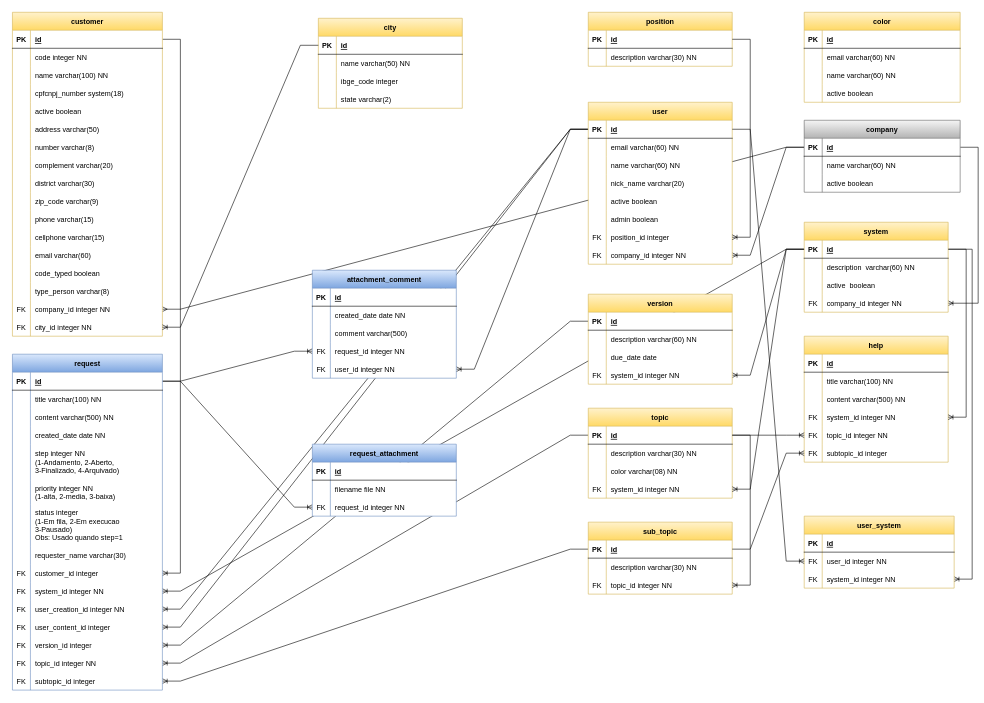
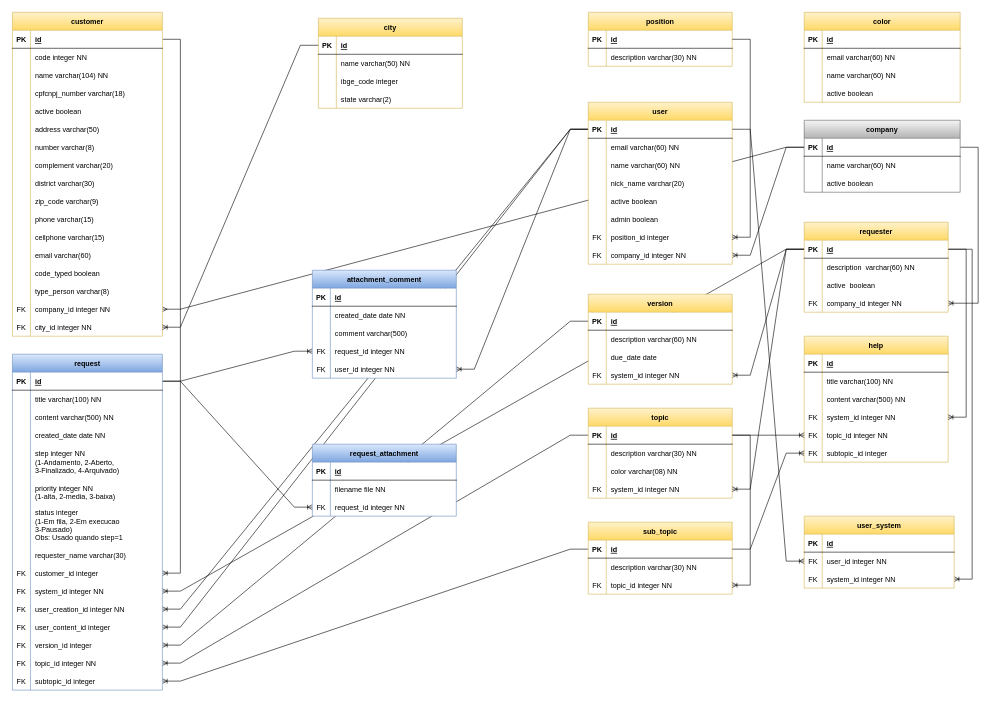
node "name varchar(100) NN": label "name varchar(100) NN" -> "name varchar(104) NN"
node "cpfcnpj_number system(18)": label "cpfcnpj_number system(18)" -> "cpfcnpj_number varchar(18)"
node "system": label "system" -> "requester"
